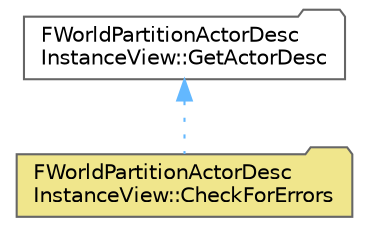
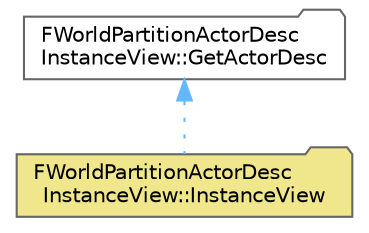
node "FWorldPartitionActorDesc InstanceView::CheckForErrors": label "FWorldPartitionActorDesc InstanceView::CheckForErrors" -> "FWorldPartitionActorDesc InstanceView::InstanceView"
